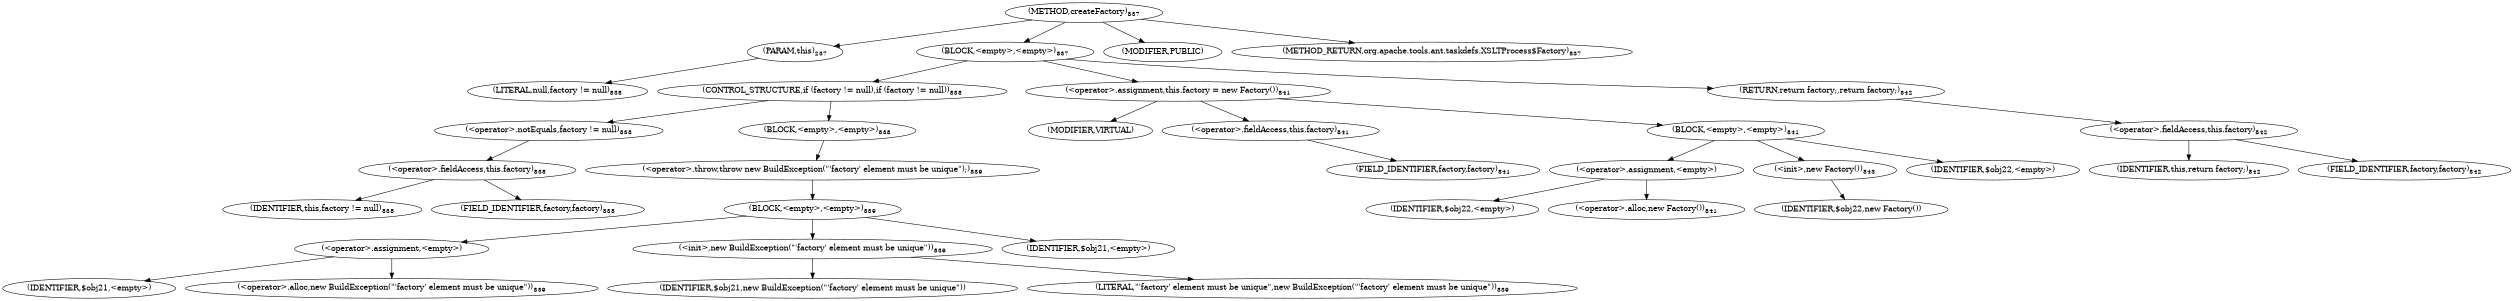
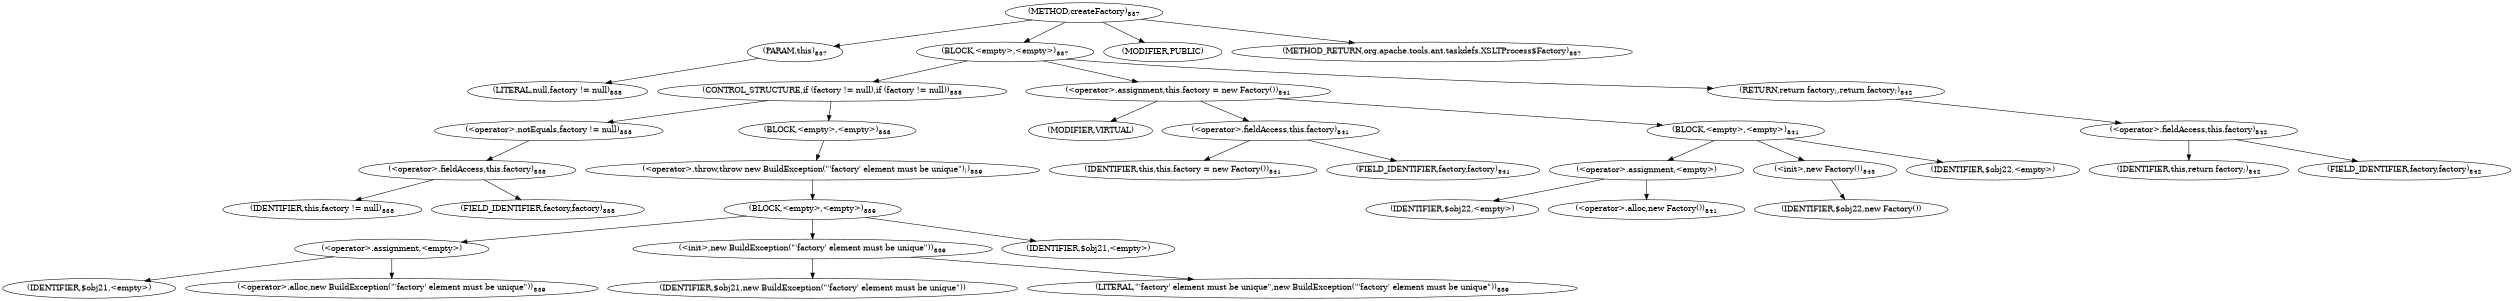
node "(PARAM,this)": text "237" -> "837"
node "(IDENTIFIER,this,this.factory = new Factory())": added
